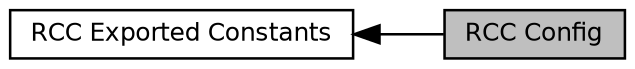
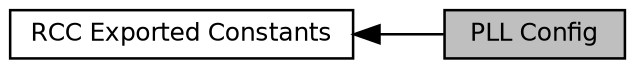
node "RCC Config": label "RCC Config" -> "PLL Config"
